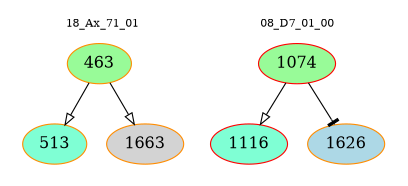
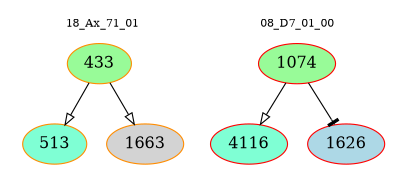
node "463": label "463" -> "433"
node "1116": label "1116" -> "4116"
node "1626": color darkorange -> red
